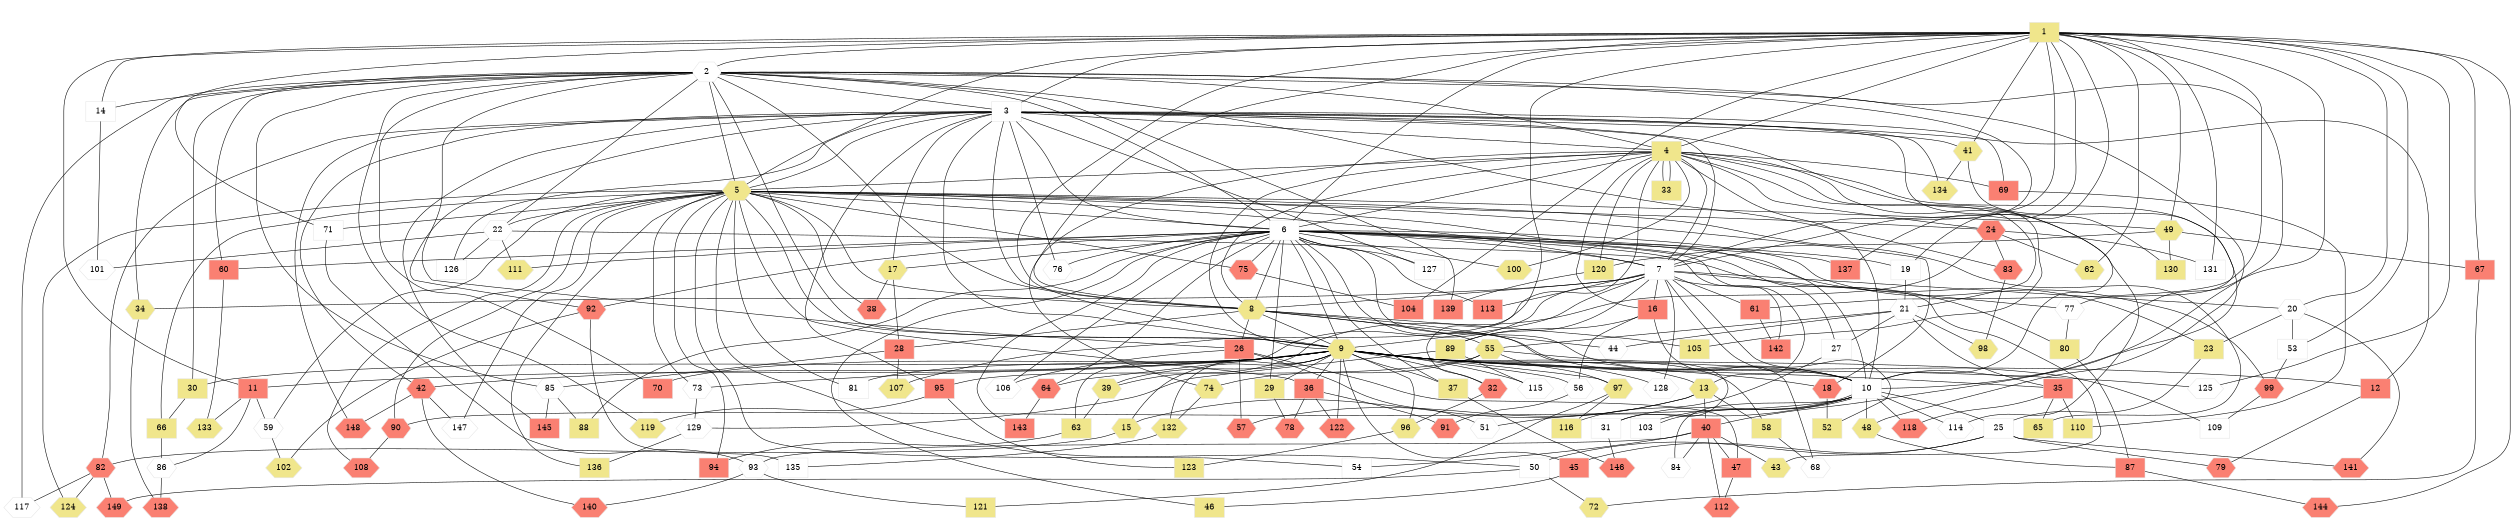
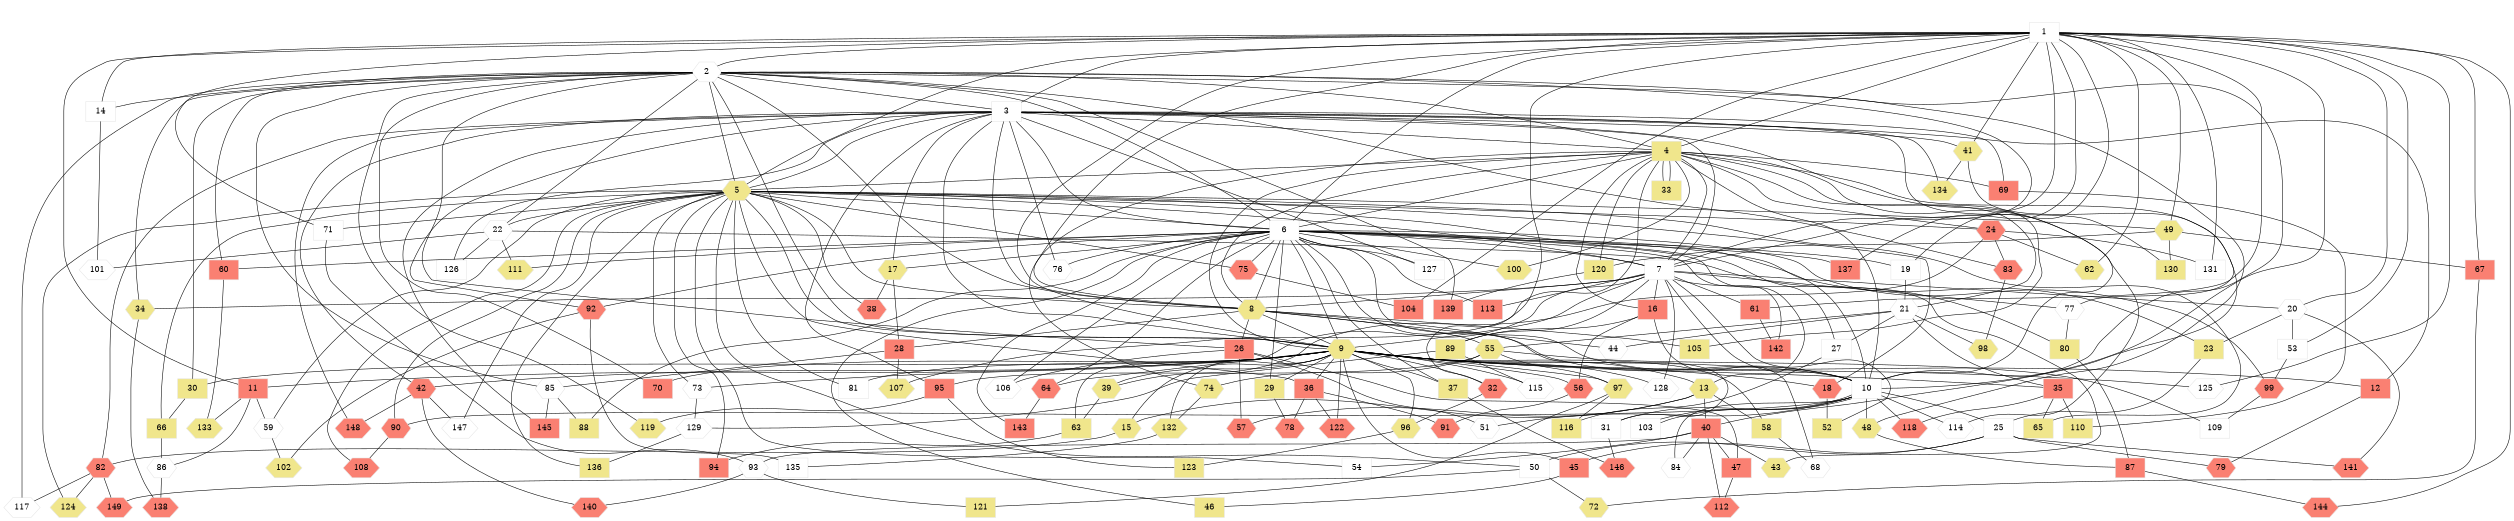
node "1": fillcolor khaki -> white
node "56": fillcolor white -> salmon
